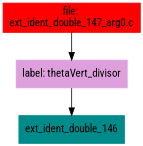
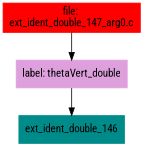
node "label: thetaVert_divisor": label "label: thetaVert_divisor" -> "label: thetaVert_double"
